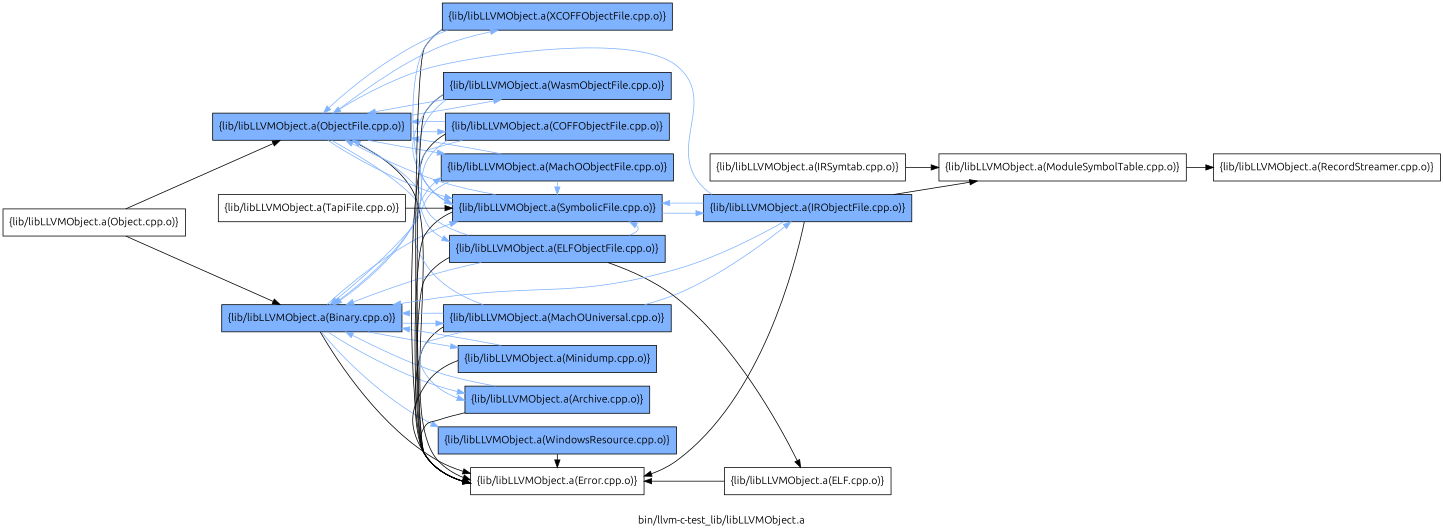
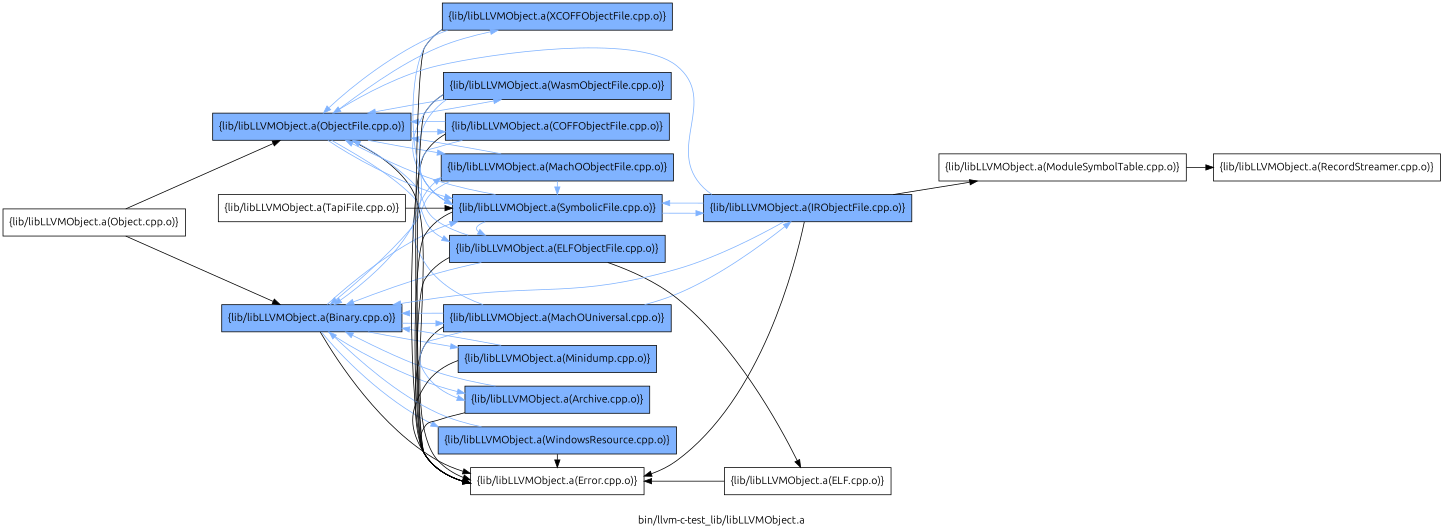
node "{lib/libLLVMObject.a(IRSymtab.cpp.o)}": removed
edge "{lib/libLLVMObject.a(COFFObjectFile.cpp.o)}" -> "{lib/libLLVMObject.a(Binary.cpp.o)}": now "{lib/libLLVMObject.a(WindowsResource.cpp.o)}" -> "{lib/libLLVMObject.a(Binary.cpp.o)}"
edge "{lib/libLLVMObject.a(ELFObjectFile.cpp.o)}" -> "{lib/libLLVMObject.a(SymbolicFile.cpp.o)}": reversed
